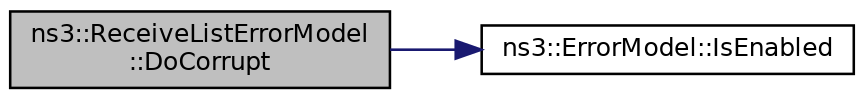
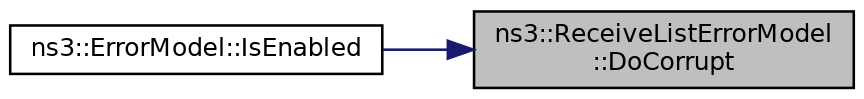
edge "ns3::ReceiveListErrorModel ::DoCorrupt" -> "ns3::ErrorModel::IsEnabled": reversed
